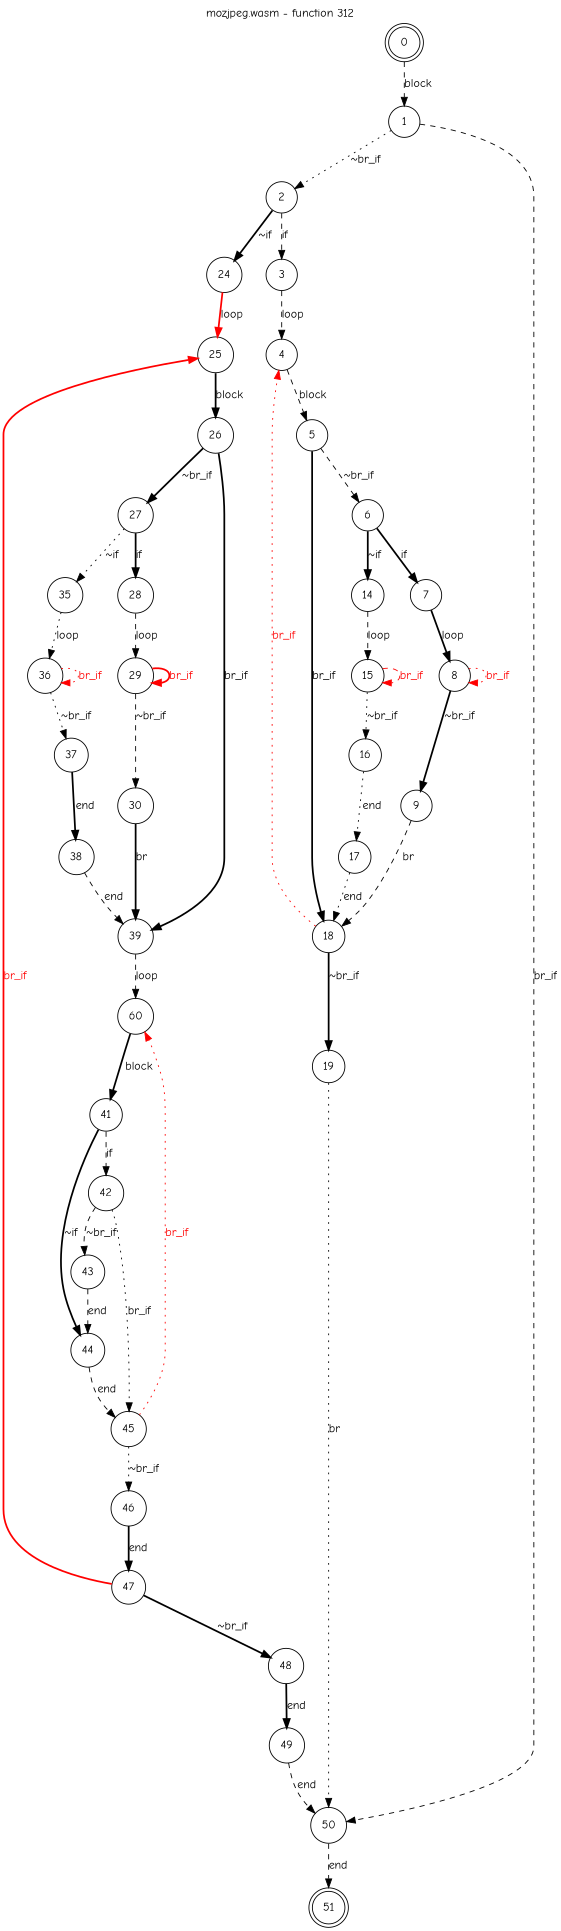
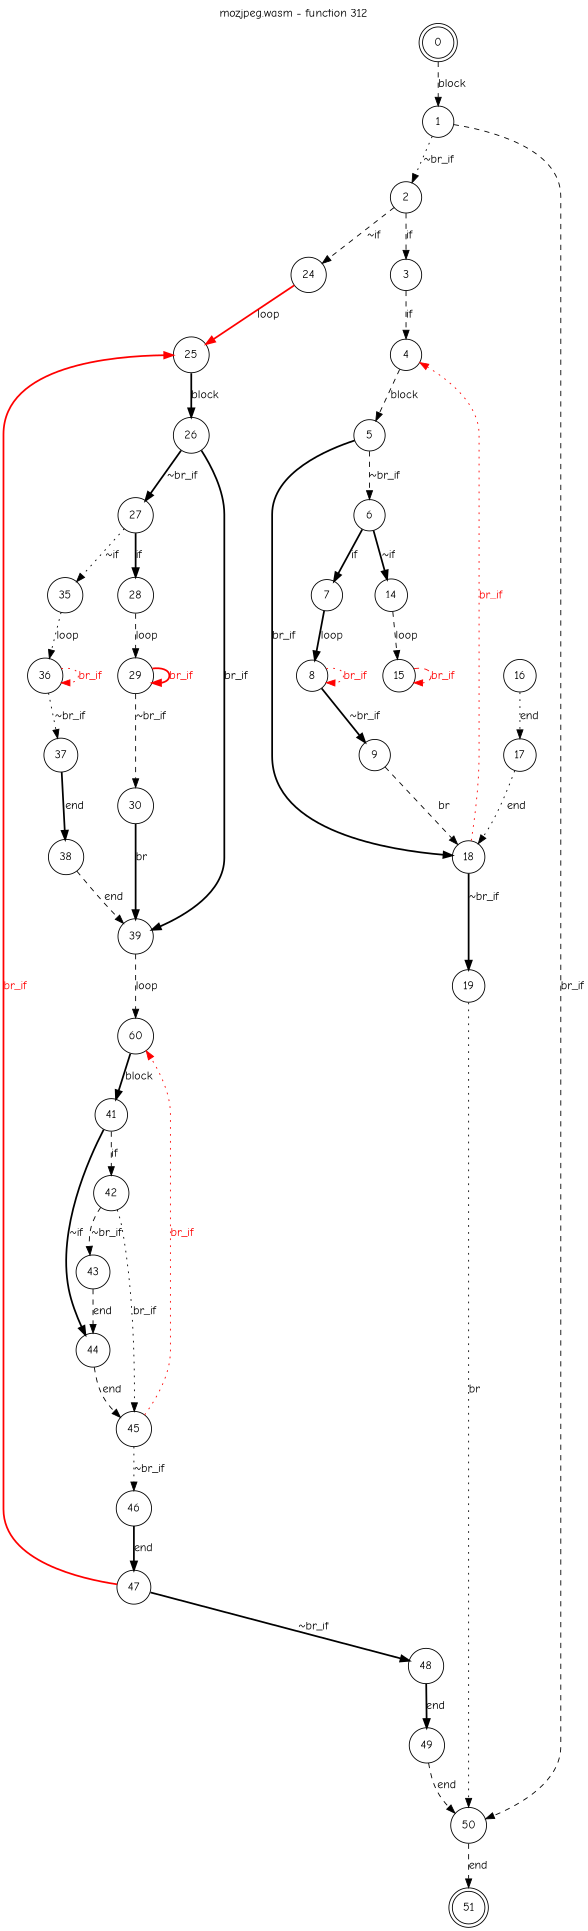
edge "2" -> "24": style bold -> dashed
edge "3" -> "4": label "loop" -> "if"
edge "15" -> "16": removed, label "~br_if"
